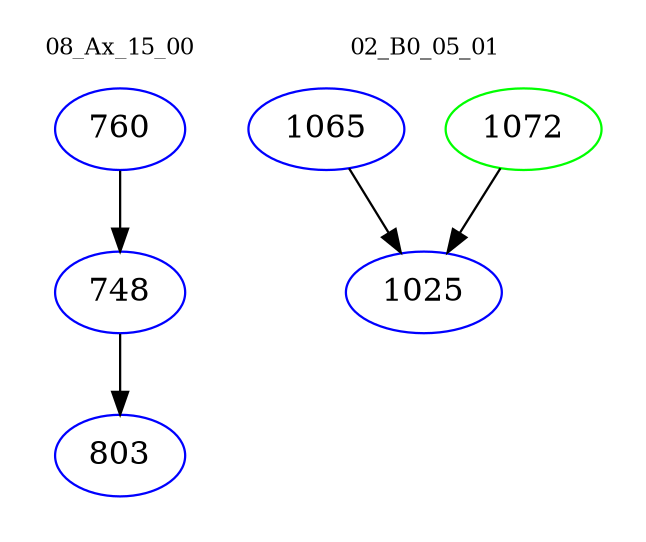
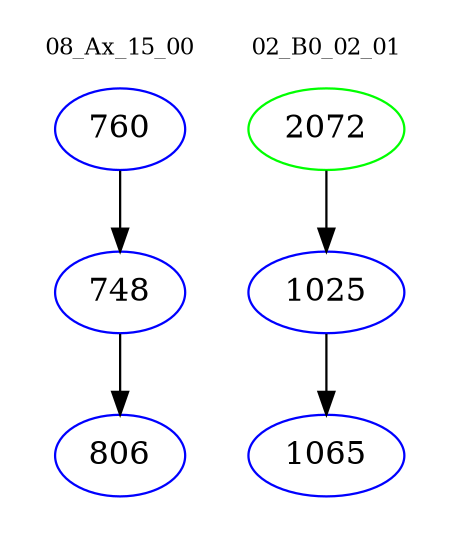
cluster "02_B0_05_01": label "02_B0_05_01" -> "02_B0_02_01"
node "1072": label "1072" -> "2072"
edge "1065" -> "1025": reversed
node "803": label "803" -> "806"
